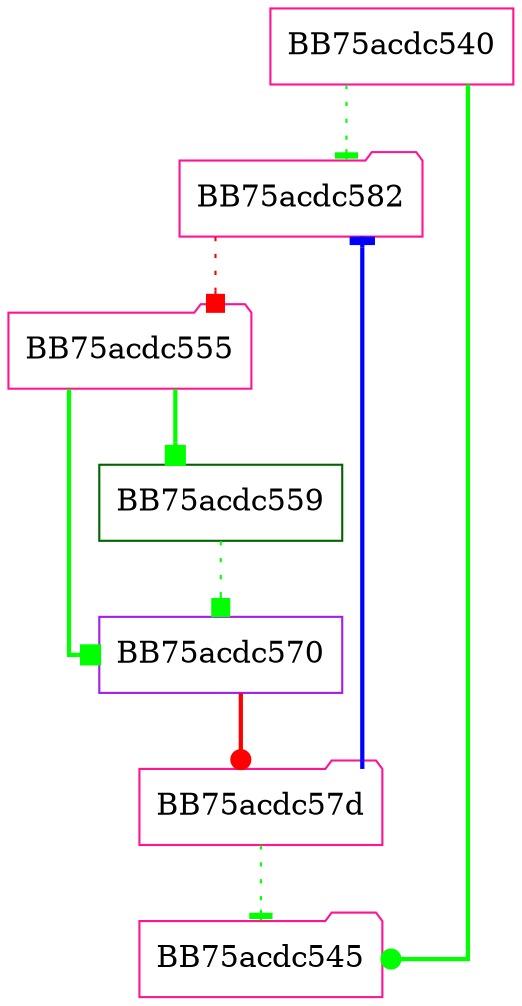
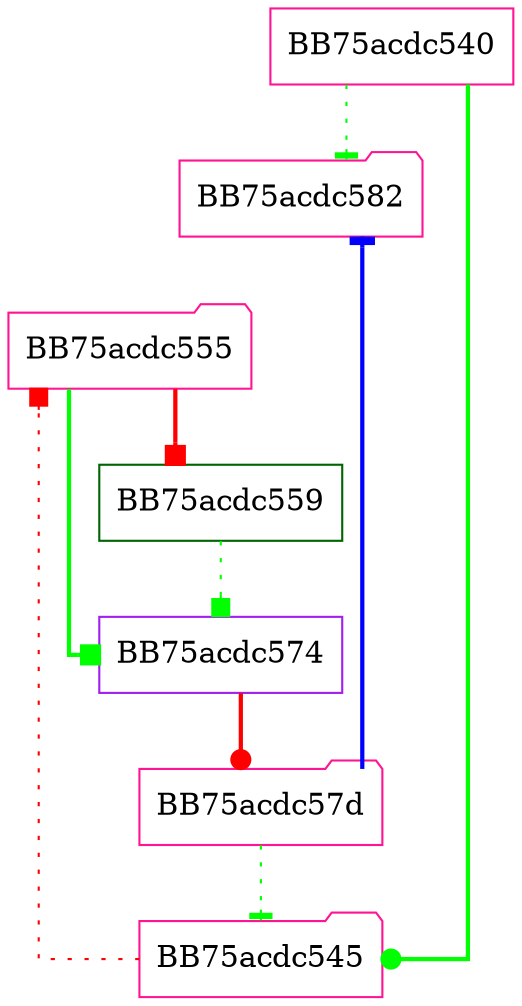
edge "BB75acdc582" -> "BB75acdc555": now "BB75acdc545" -> "BB75acdc555"
edge "BB75acdc555" -> "BB75acdc559": color green -> red
node "BB75acdc570": label "BB75acdc570" -> "BB75acdc574"
